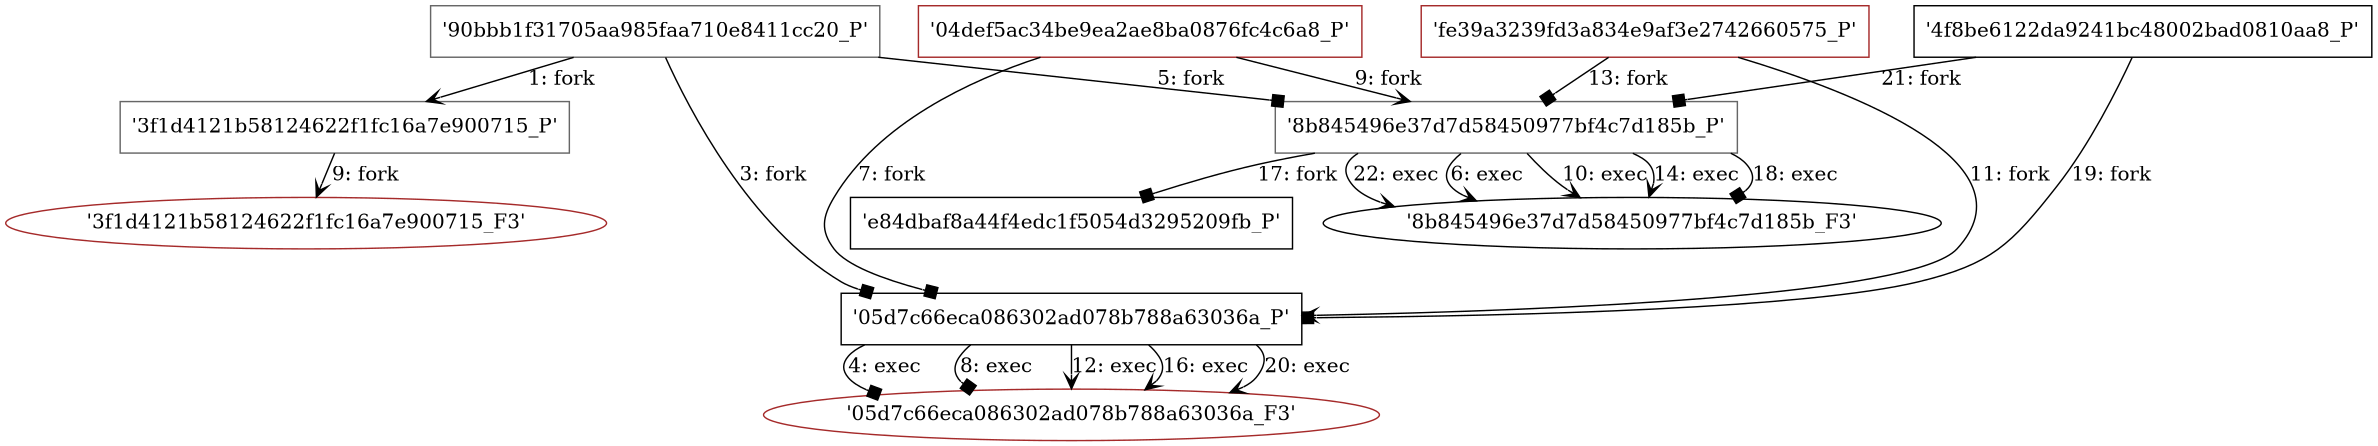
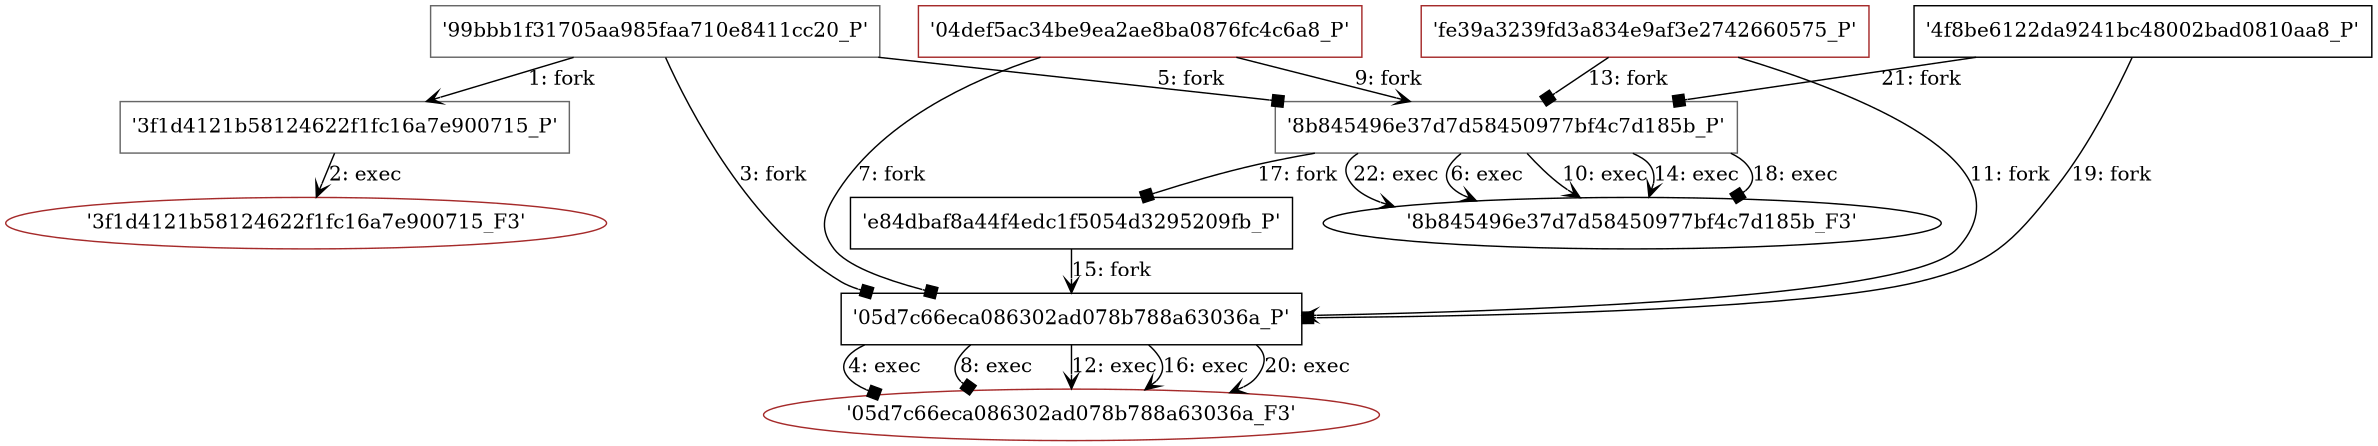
node "'90bbb1f31705aa985faa710e8411cc20_P'": label "'90bbb1f31705aa985faa710e8411cc20_P'" -> "'99bbb1f31705aa985faa710e8411cc20_P'"
edge "'3f1d4121b58124622f1fc16a7e900715_P'" -> "'3f1d4121b58124622f1fc16a7e900715_F3'": label "9: fork" -> "2: exec"
edge "'e84dbaf8a44f4edc1f5054d3295209fb_P'" -> "'05d7c66eca086302ad078b788a63036a_P'": added, label "15: fork"
